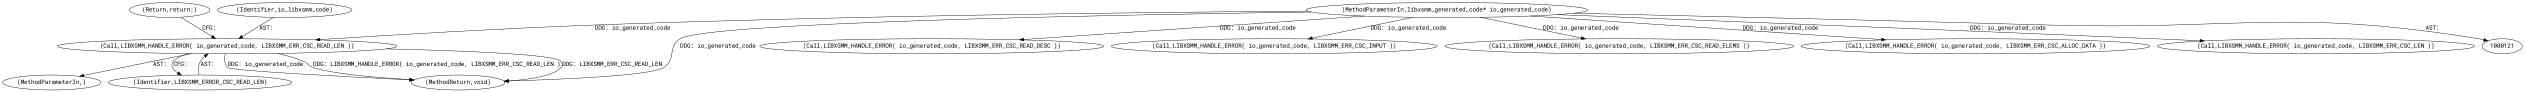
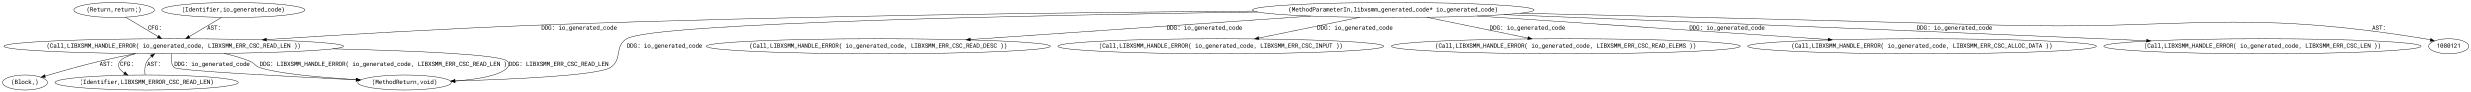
node "(Identifier,io_libxsmm_code)": label "(Identifier,io_libxsmm_code)" -> "(Identifier,io_generated_code)"
node "1000121": label "1000121" -> "1080121"
node "(MethodParameterIn,)": label "(MethodParameterIn,)" -> "(Block,)"
